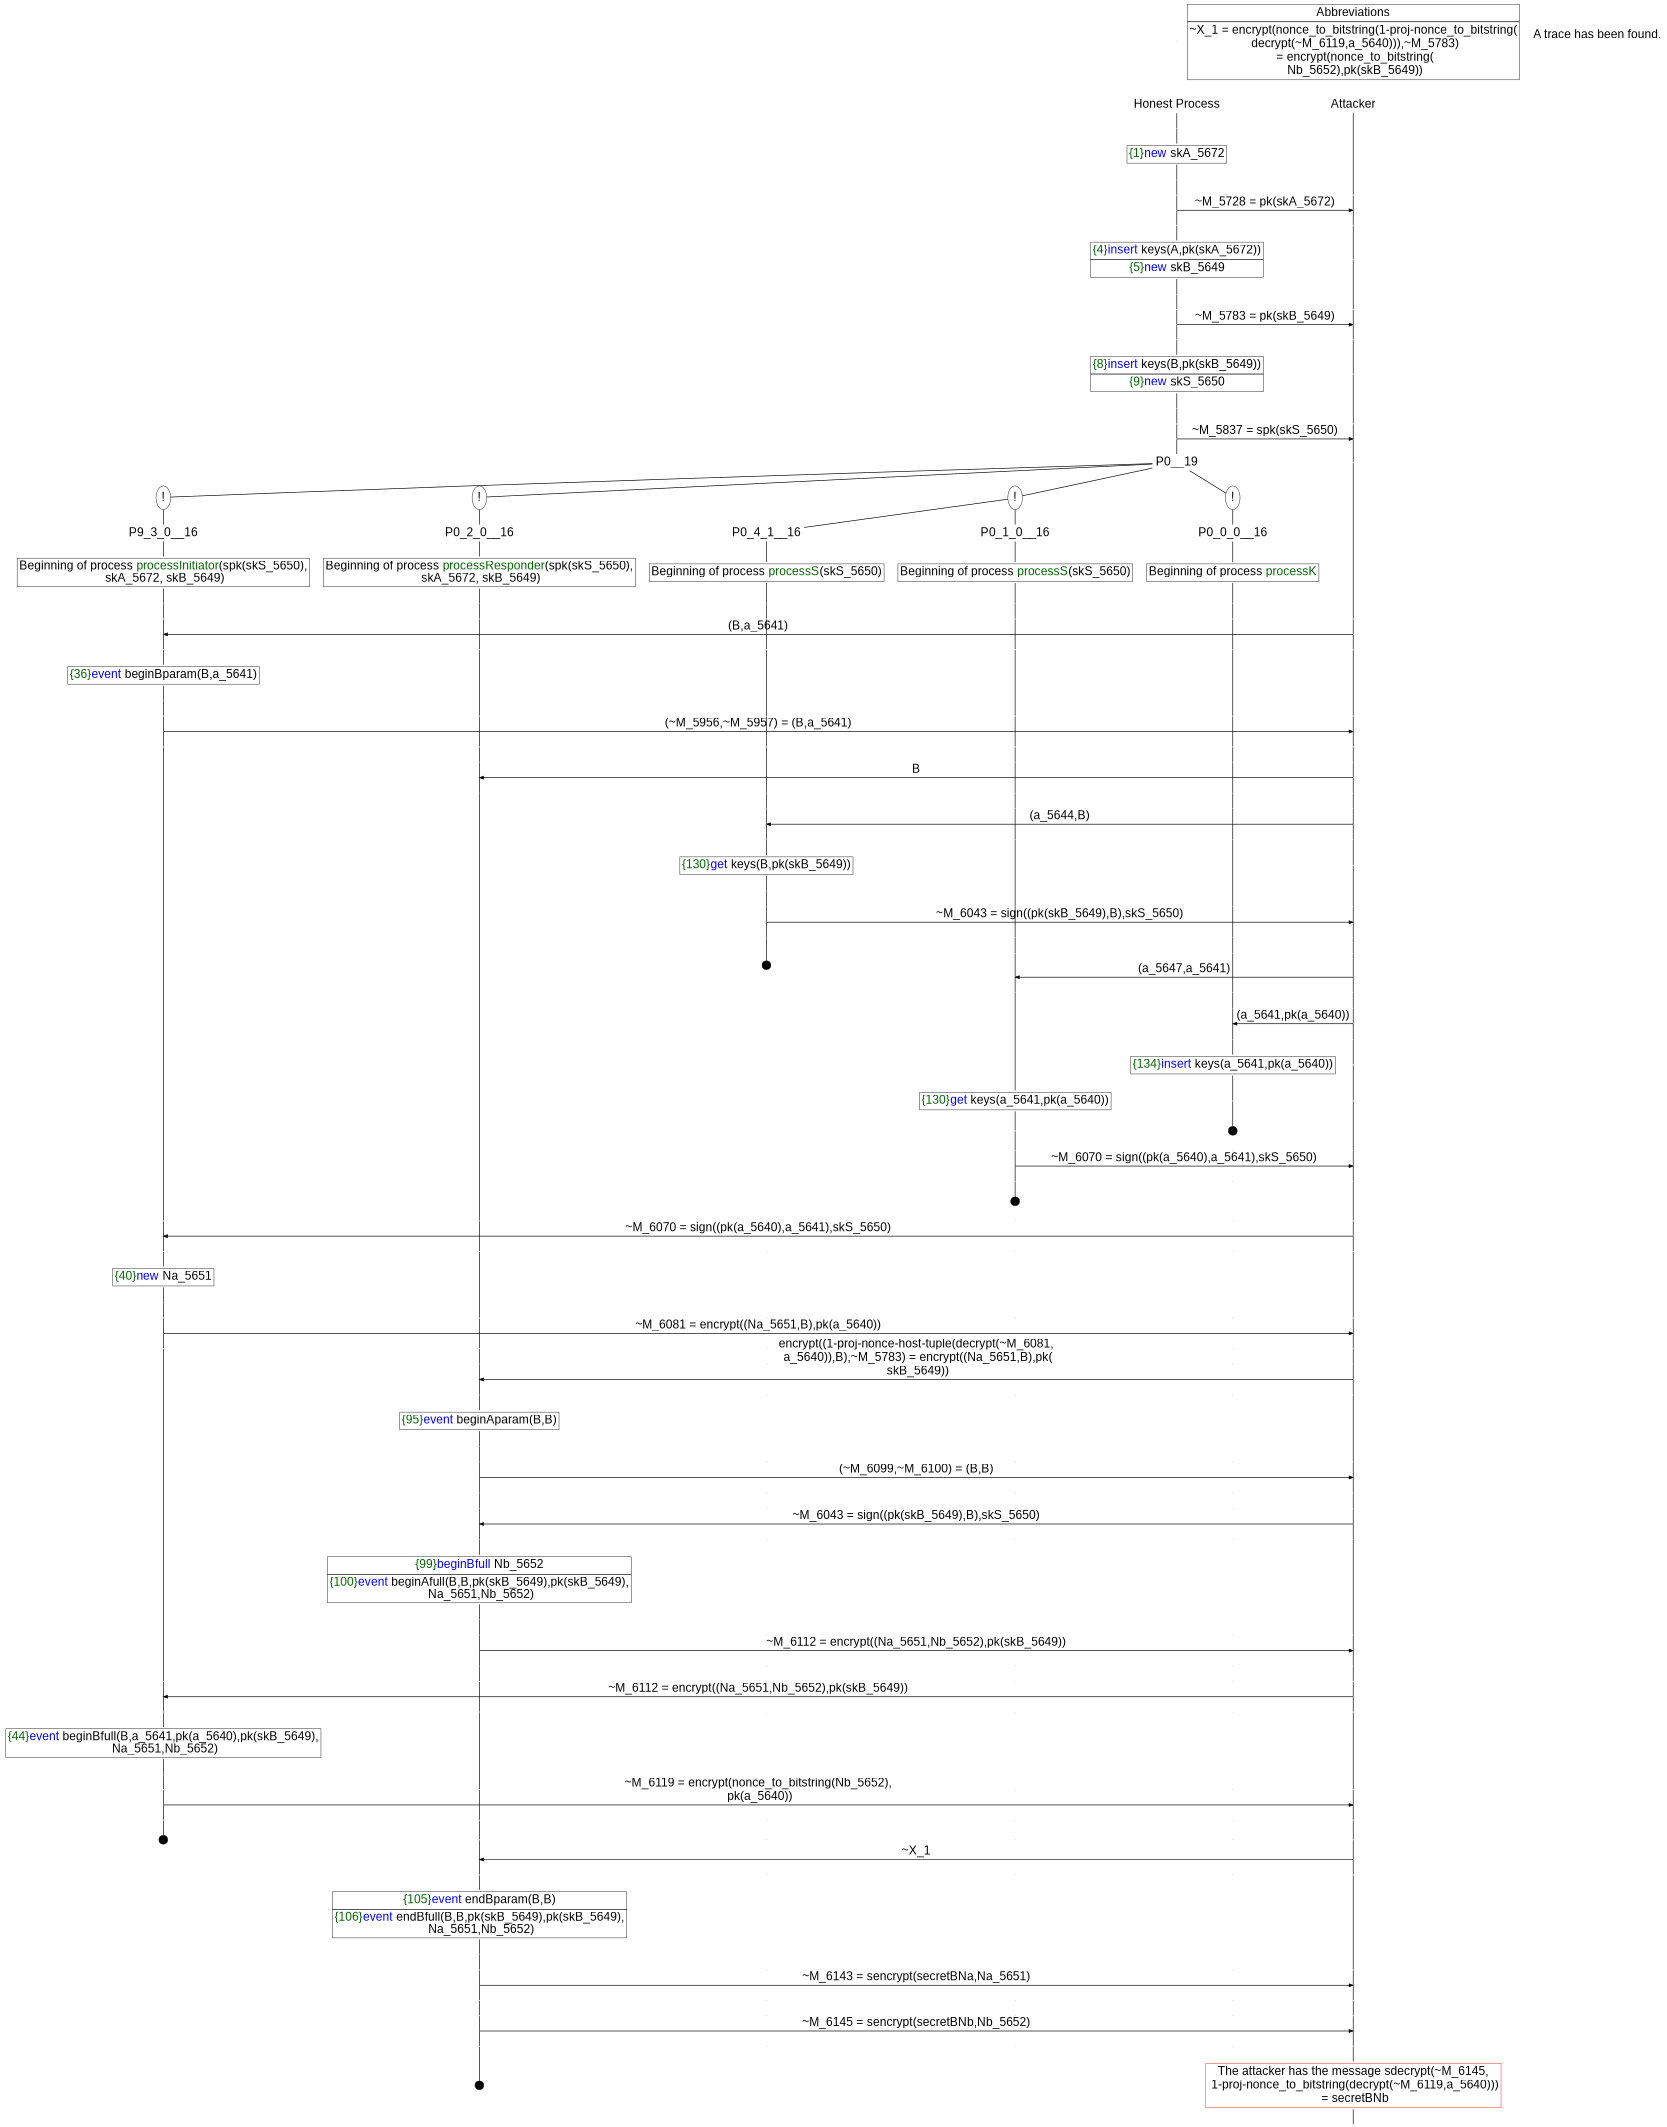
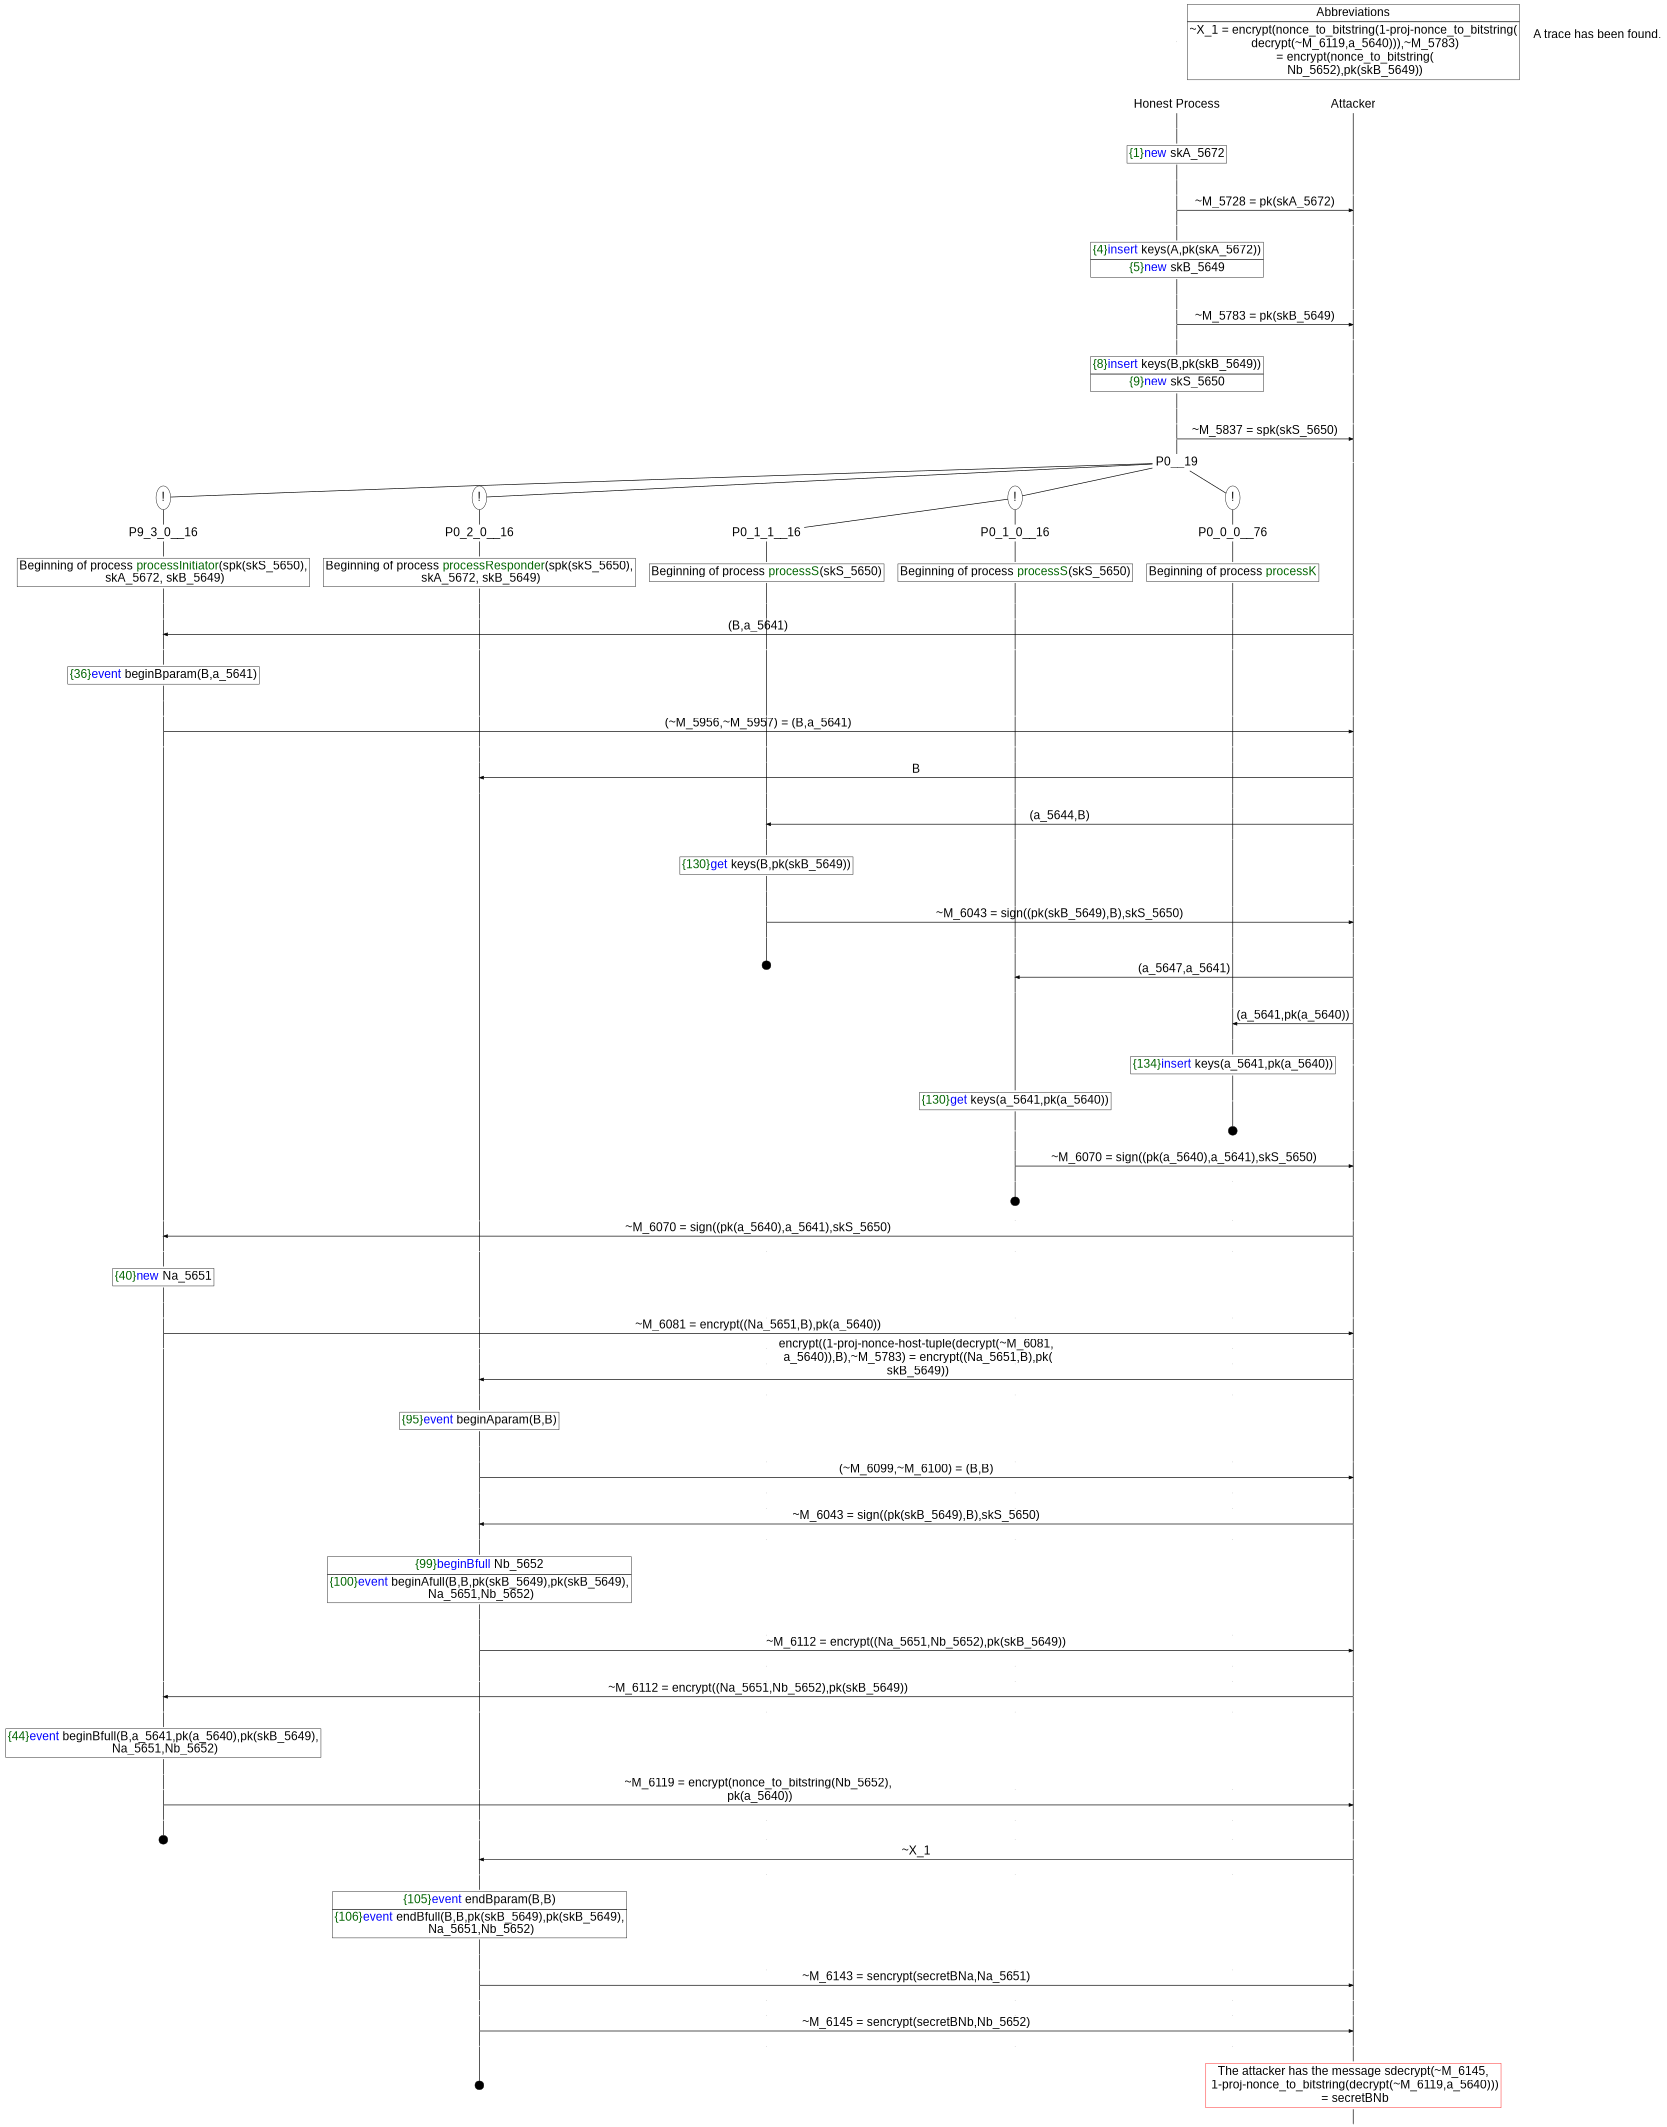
node "P0_4_1__16": label "P0_4_1__16" -> "P0_1_1__16"
node "P0_0_0__16": label "P0_0_0__16" -> "P0_0_0__76"
